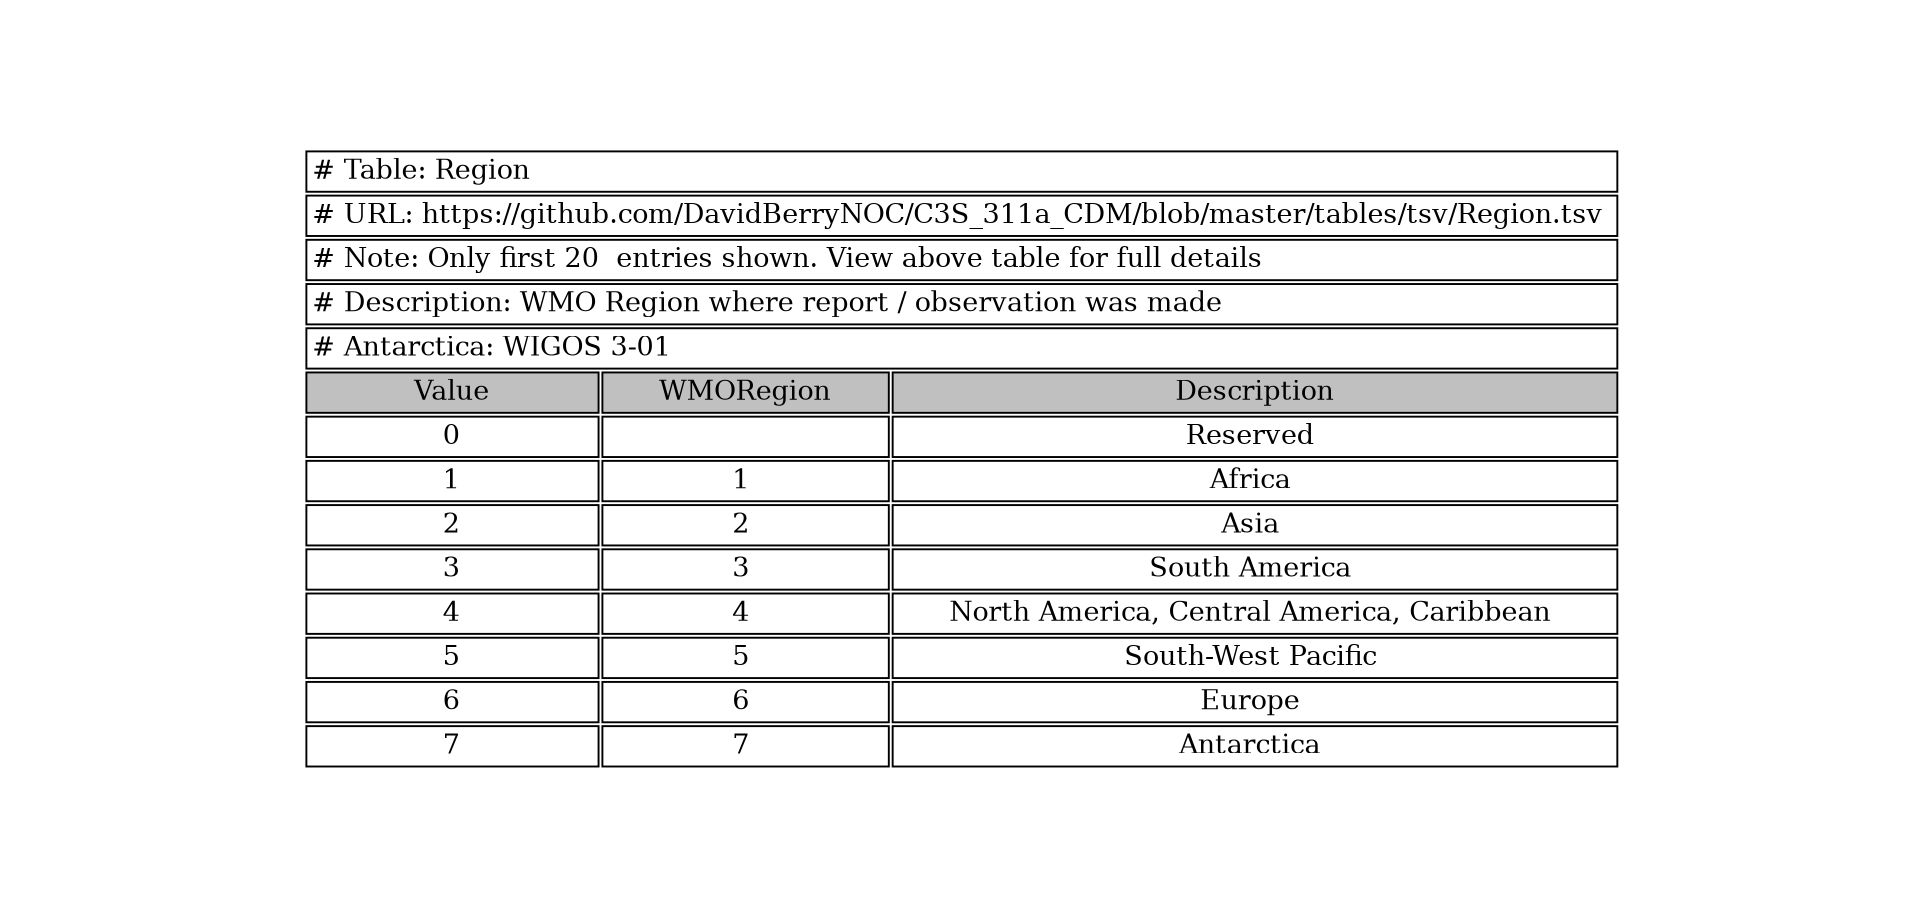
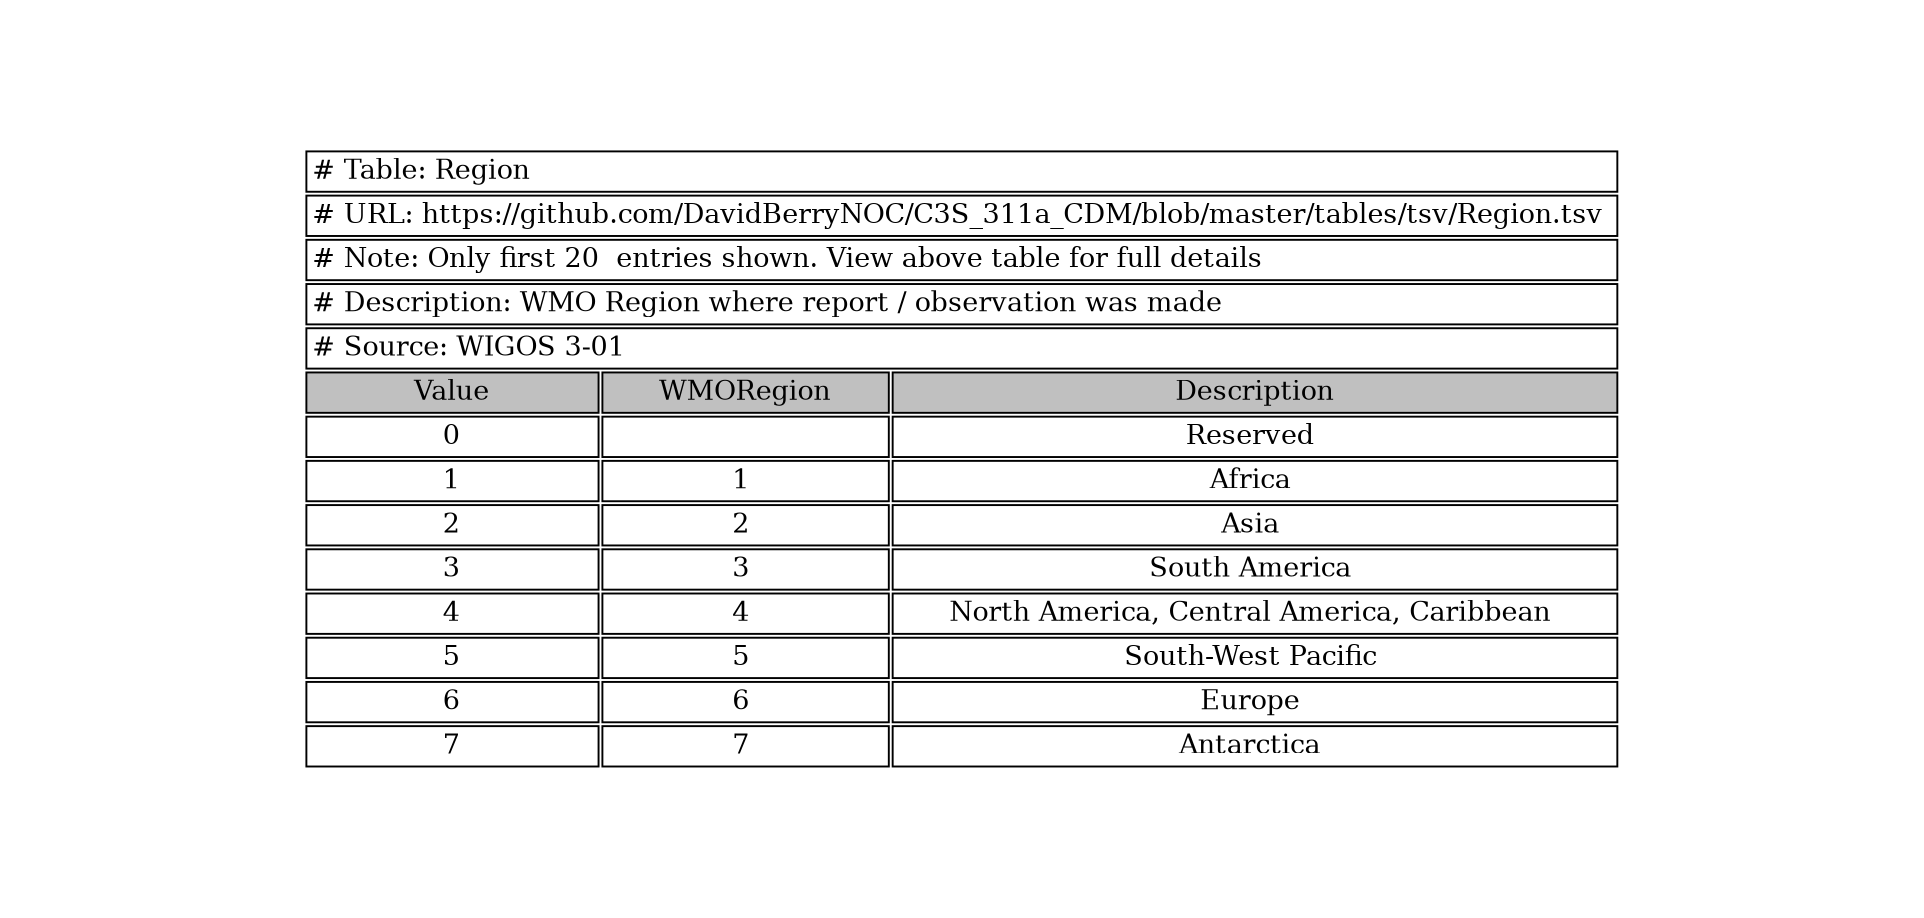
node "# Table: Region": text "# Antarctica: WIGOS 3-01" -> "# Source: WIGOS 3-01"
